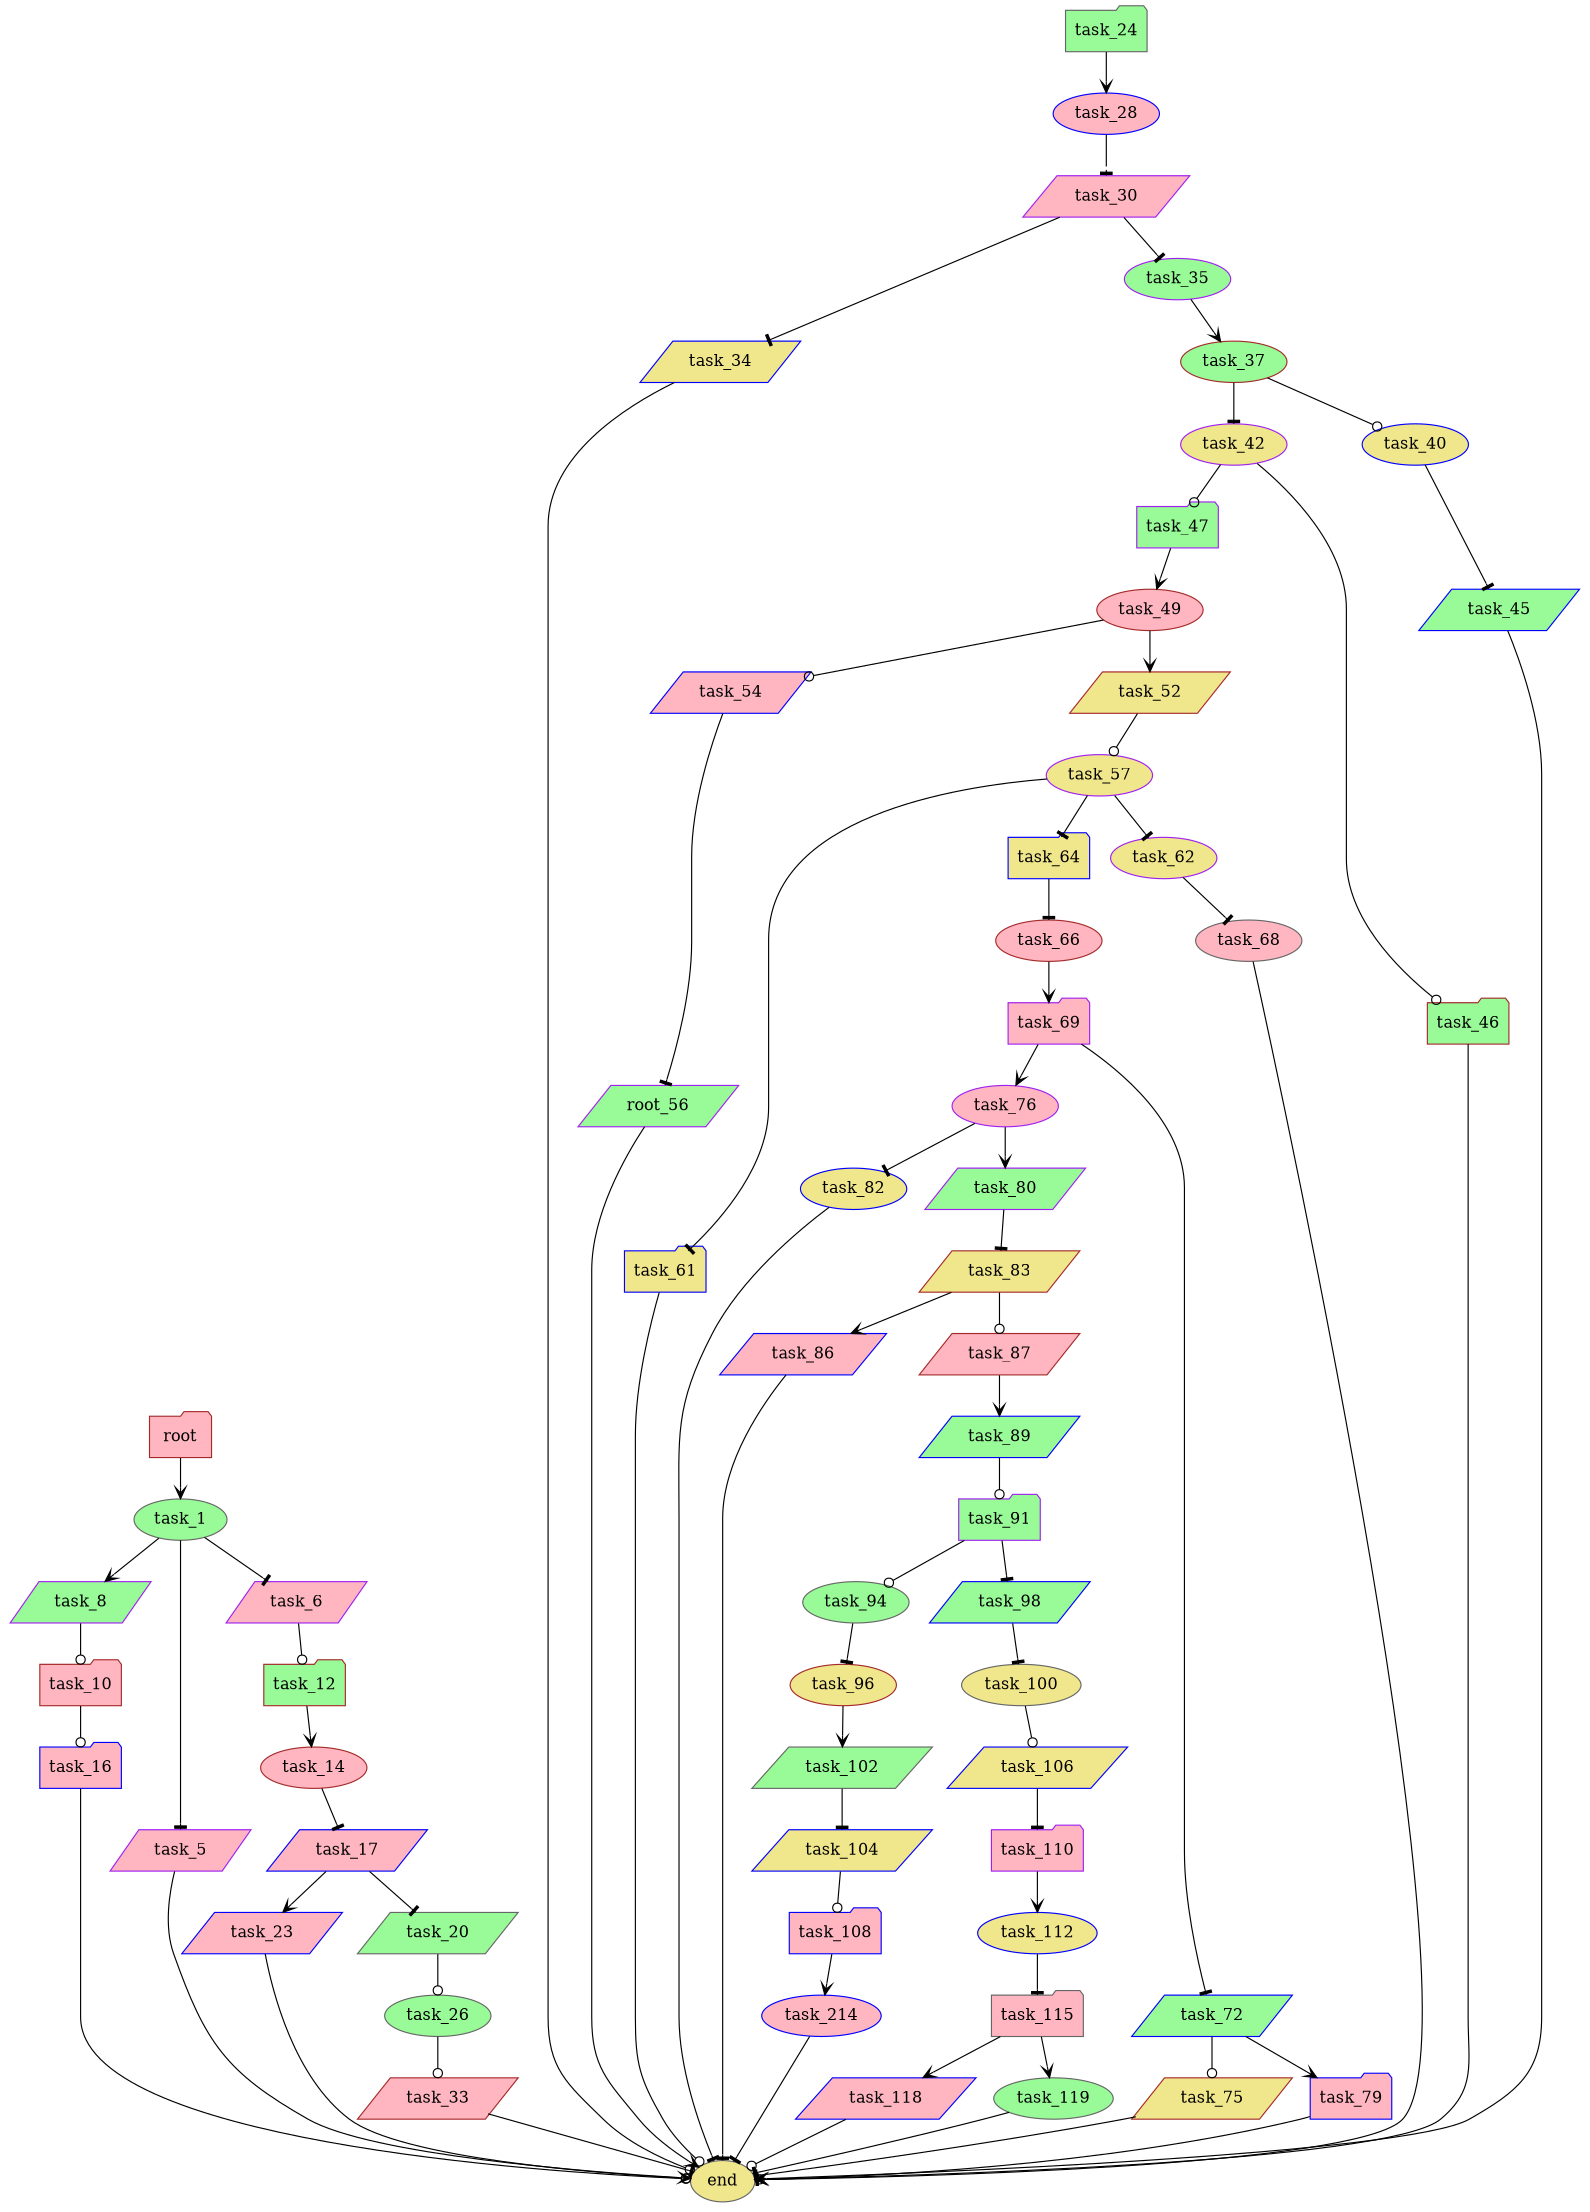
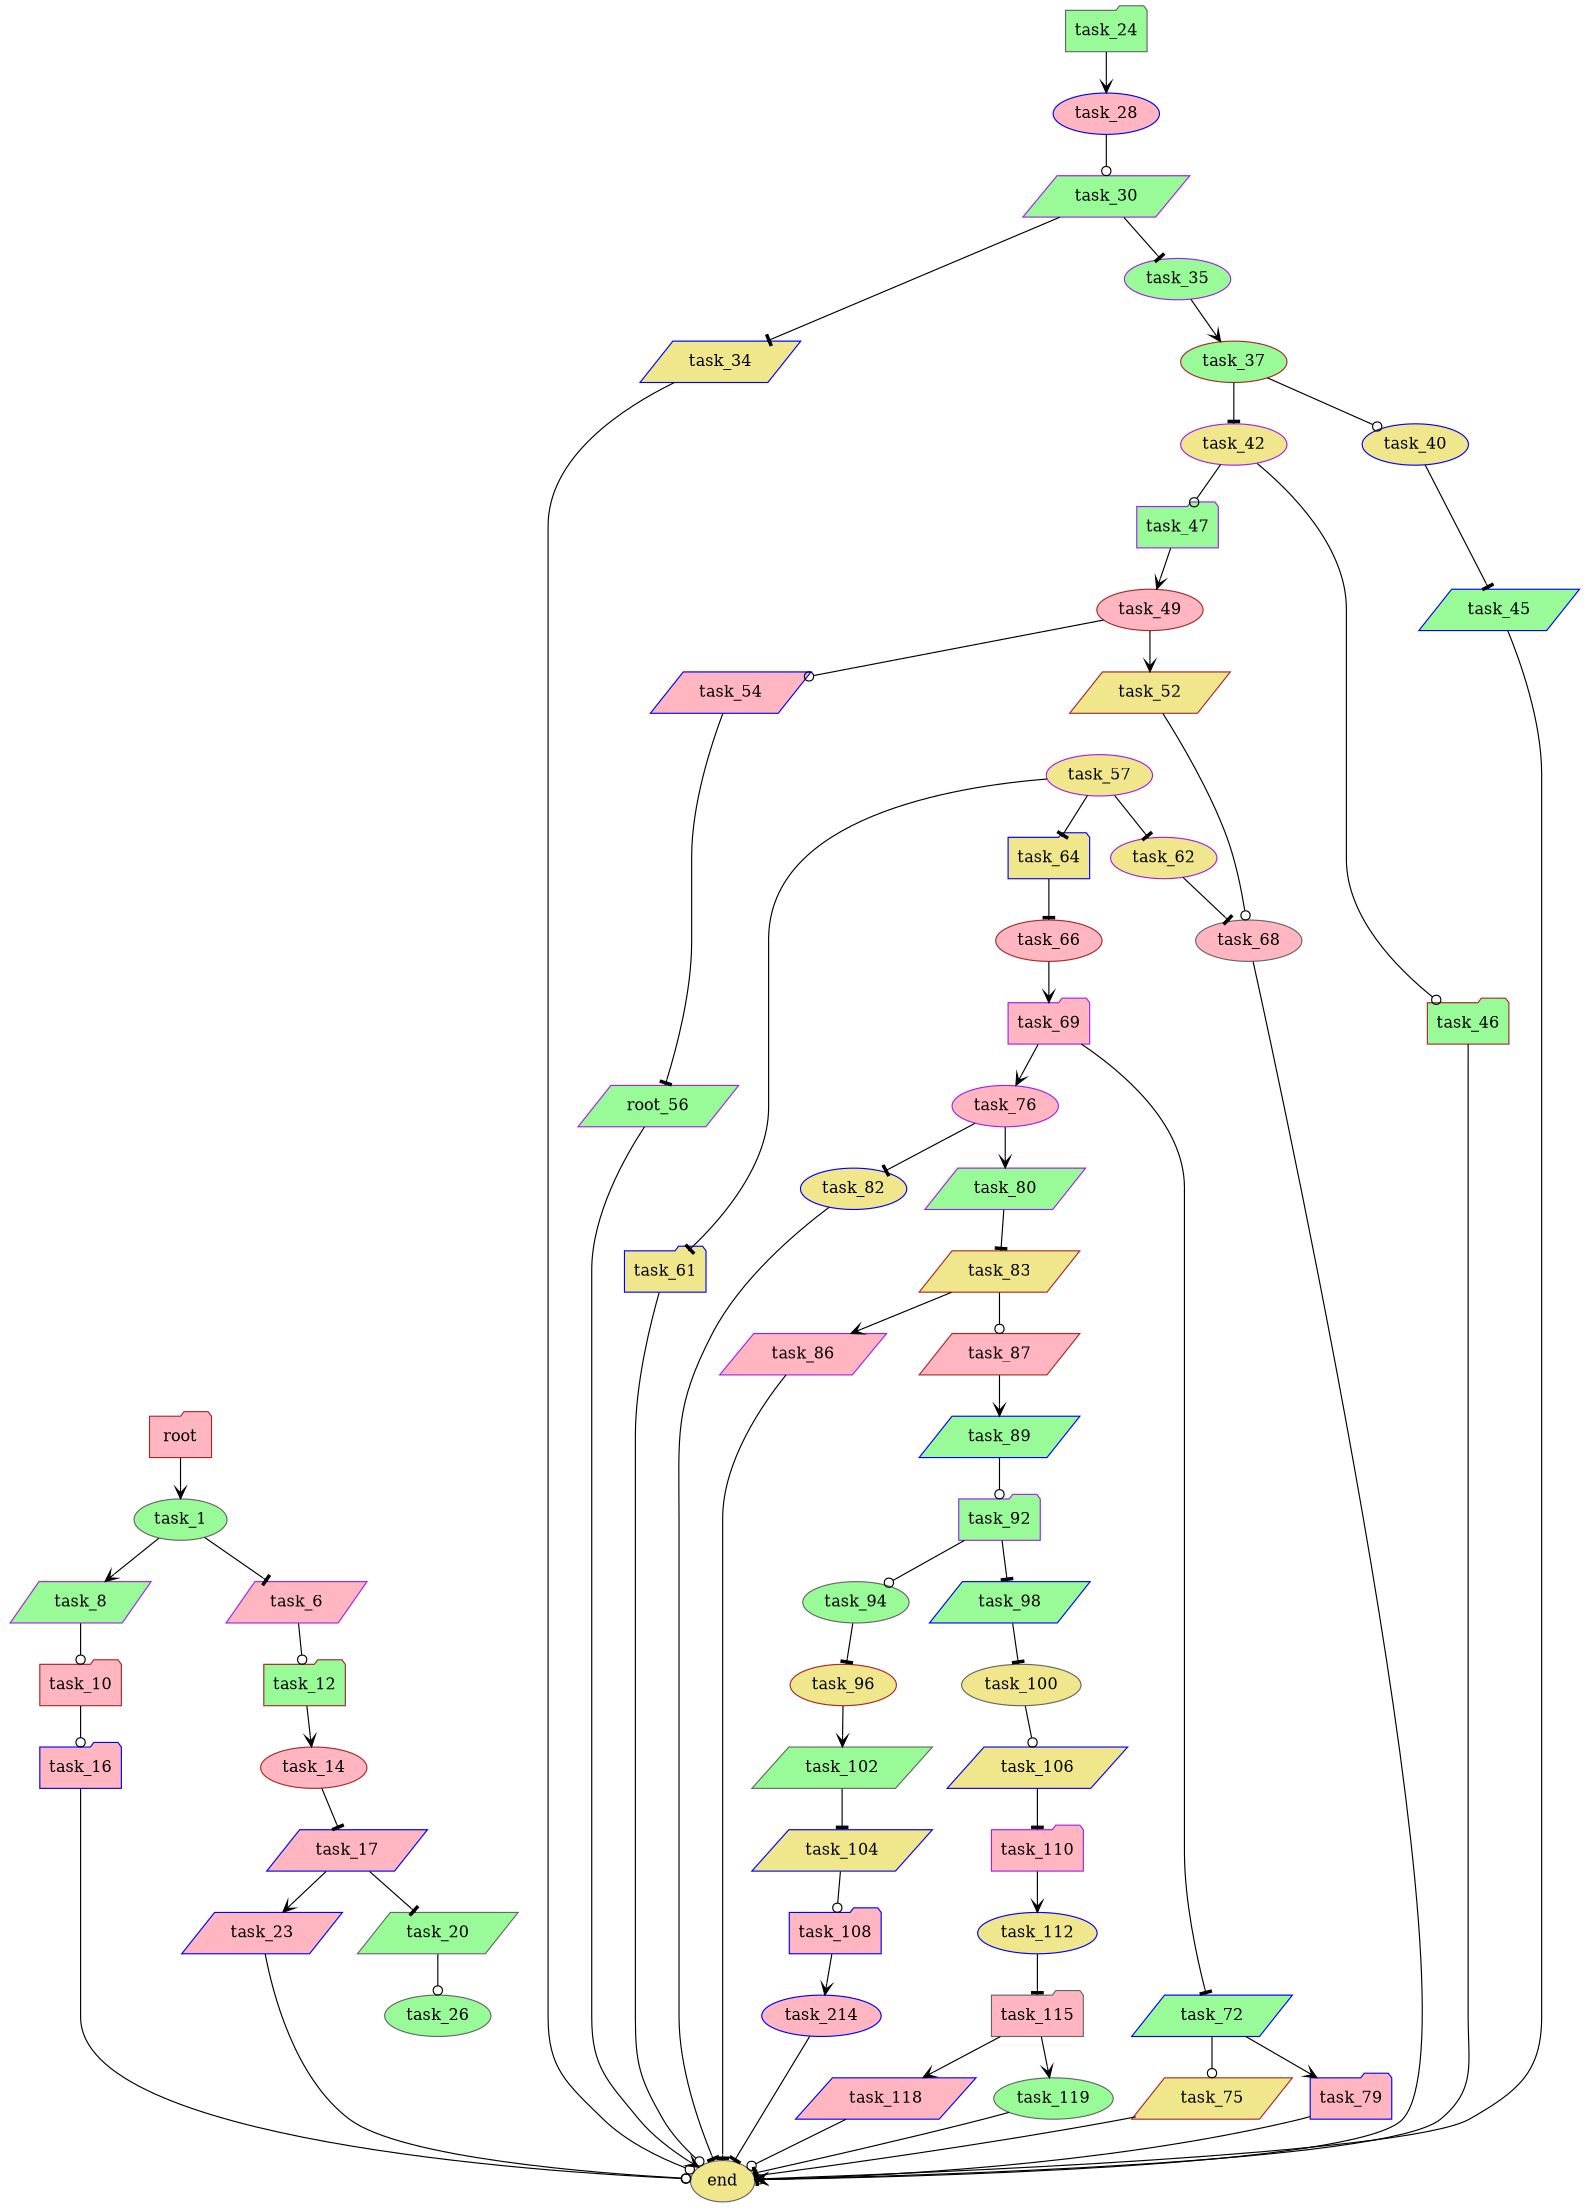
edge "task_28" -> "task_30": arrowhead tee -> odot
node "task_30": fillcolor lightpink -> palegreen
edge "task_52" -> "task_57": now "task_52" -> "task_68"
node "task_86": color blue -> purple
node "task_91": label "task_91" -> "task_92"
node "task_5": removed
node "task_33": removed
